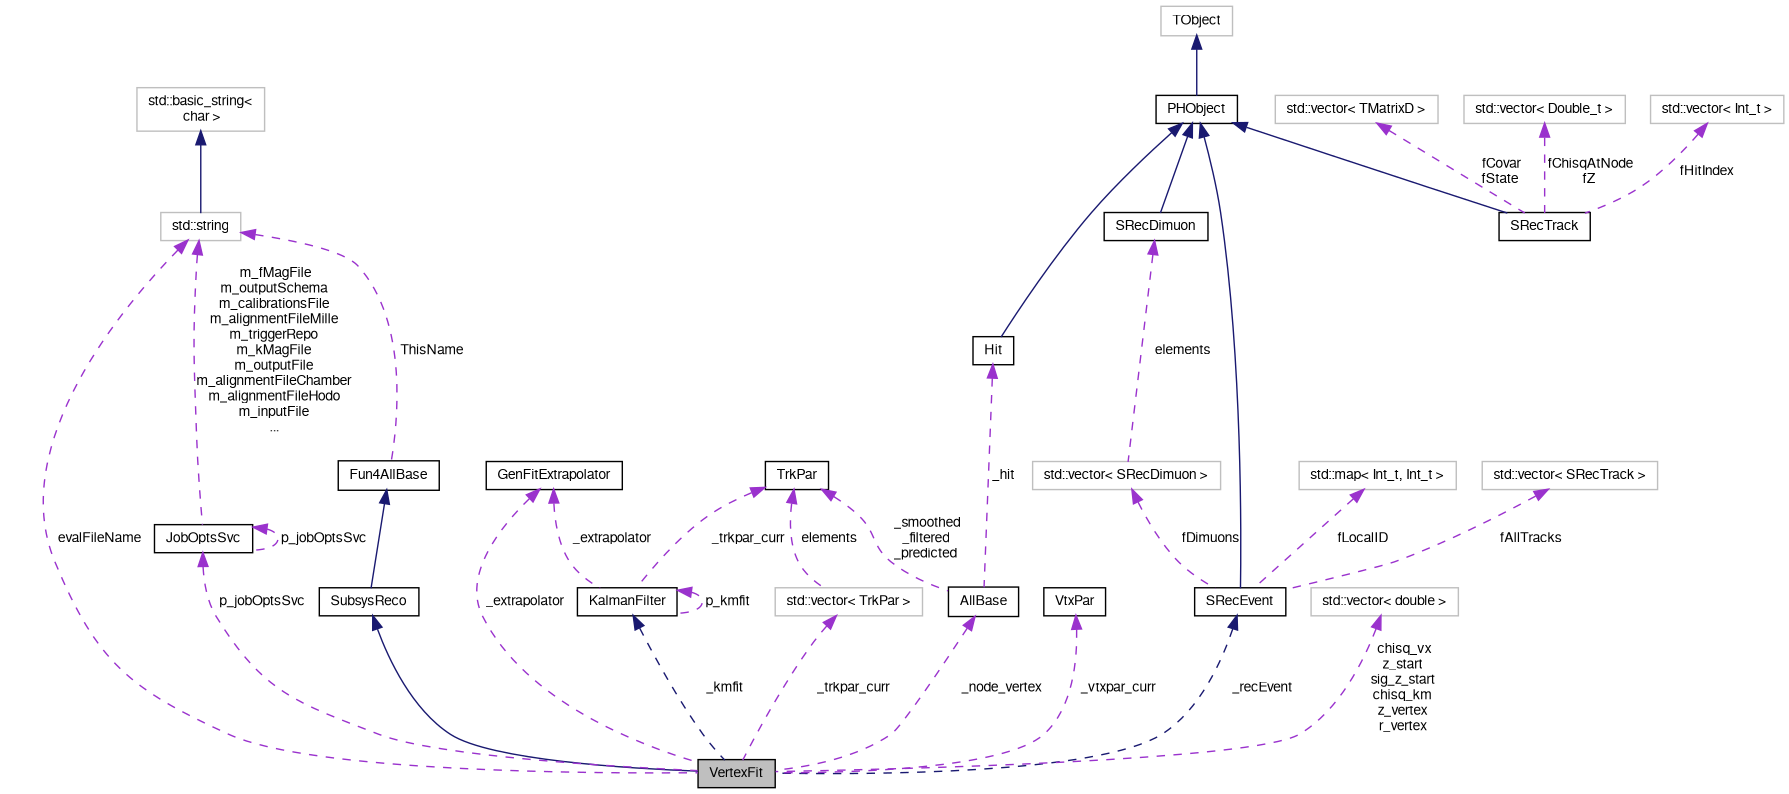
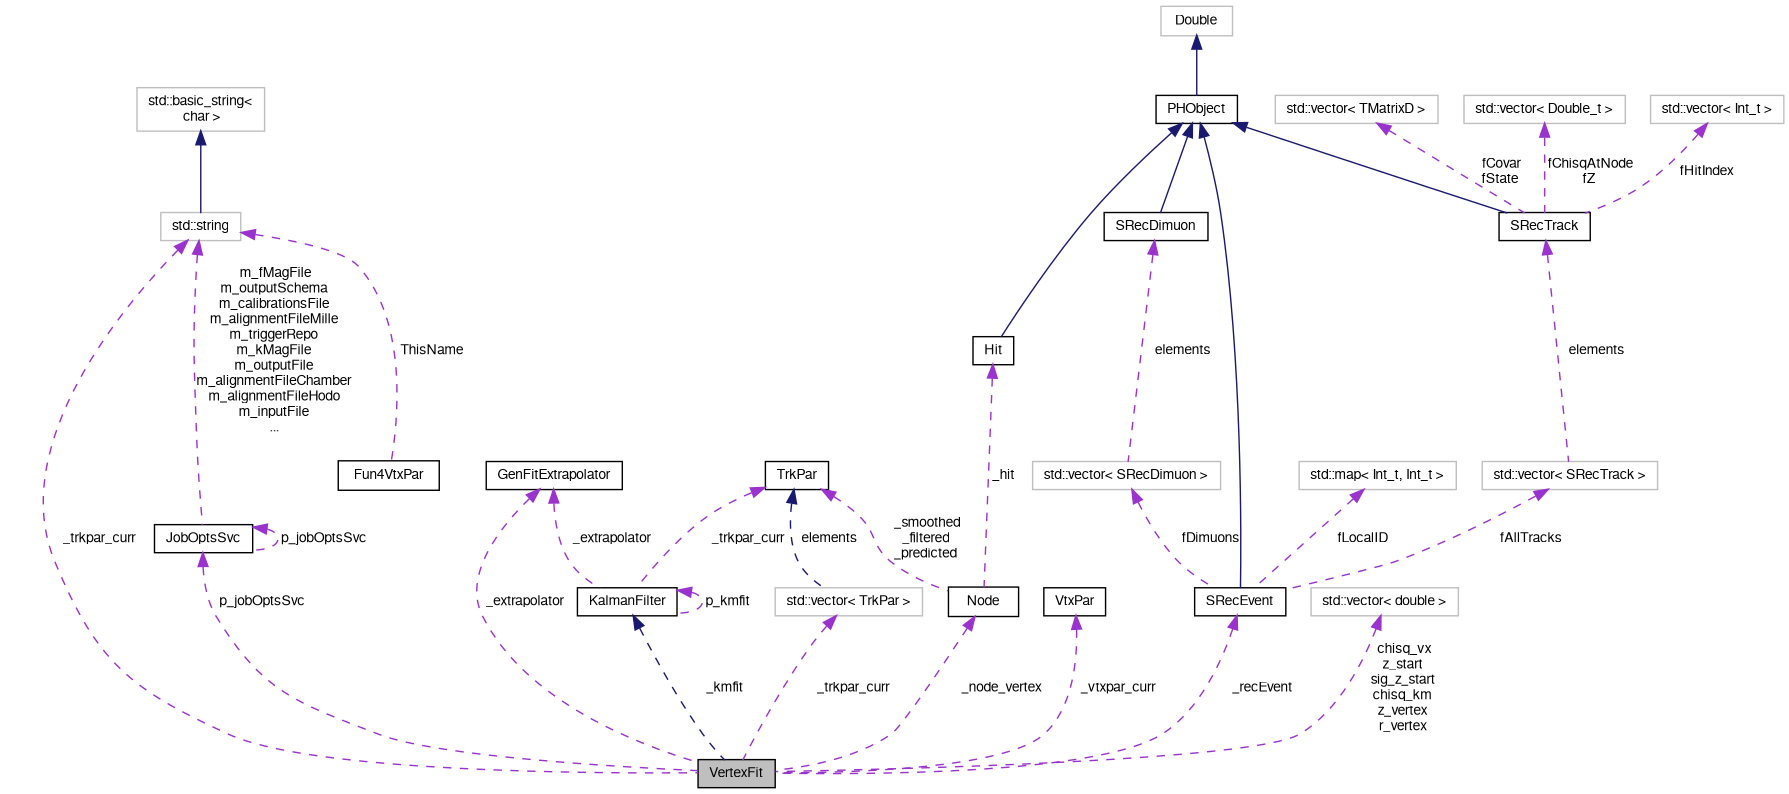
node "TObject": label "TObject" -> "Double"
edge "std::vector< SRecTrack >" -> "SRecTrack": added, label "elements"
node "Fun4AllBase": label "Fun4AllBase" -> "Fun4VtxPar"
edge "VertexFit" -> "std::string": label " evalFileName" -> " _trkpar_curr"
edge "std::vector< TrkPar >" -> "TrkPar": color darkorchid3 -> midnightblue
node "SubsysReco": removed
node "AllBase": label "AllBase" -> "Node"
edge "VertexFit" -> "SRecEvent": color midnightblue -> darkorchid3
